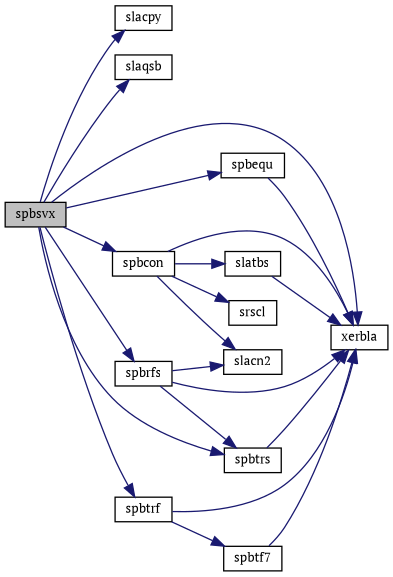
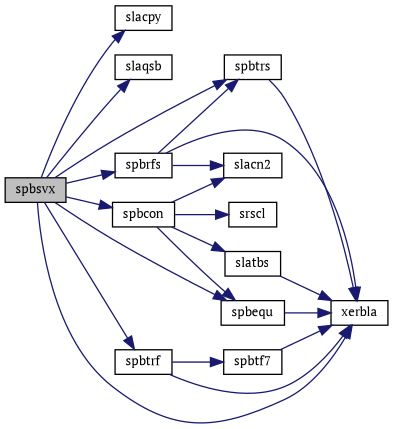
edge "spbcon" -> "xerbla": now "spbcon" -> "spbequ"
